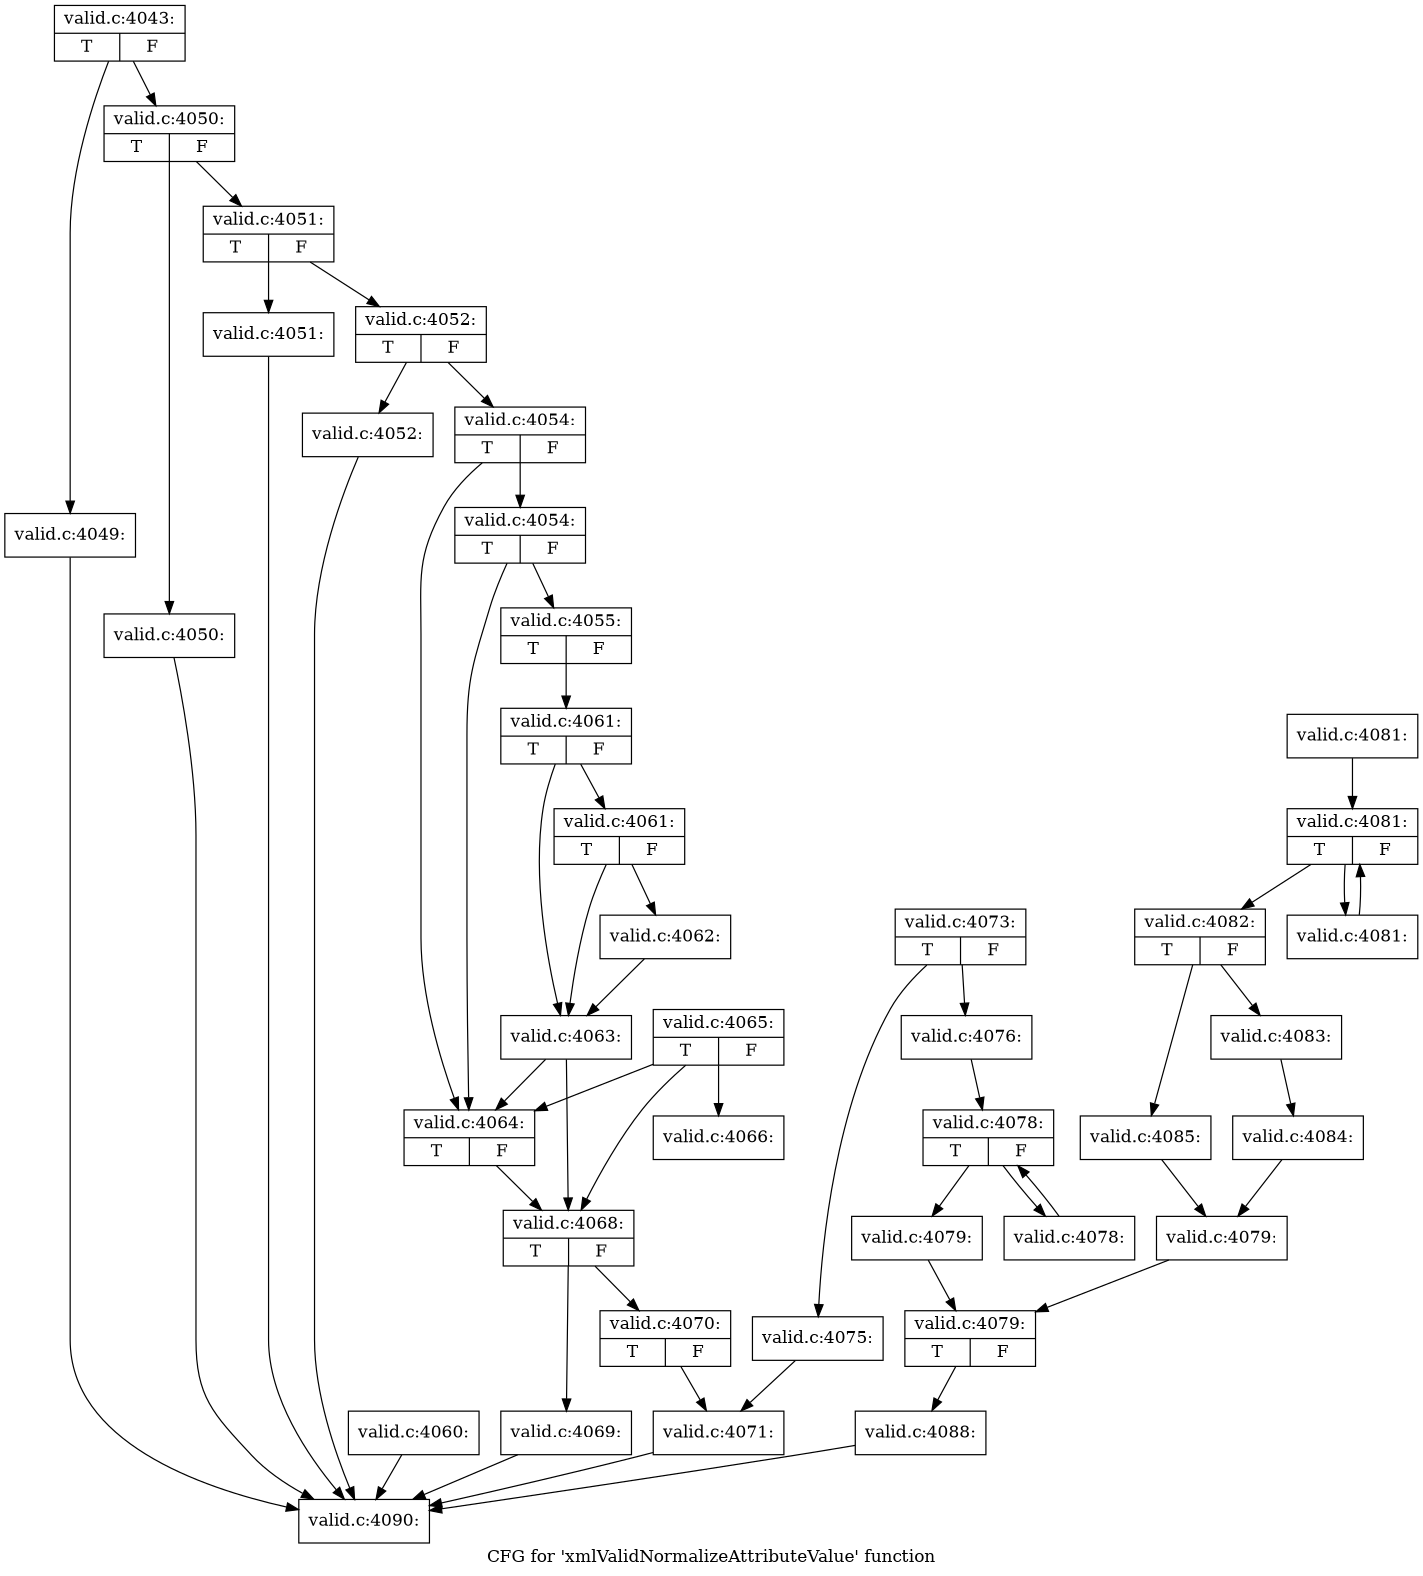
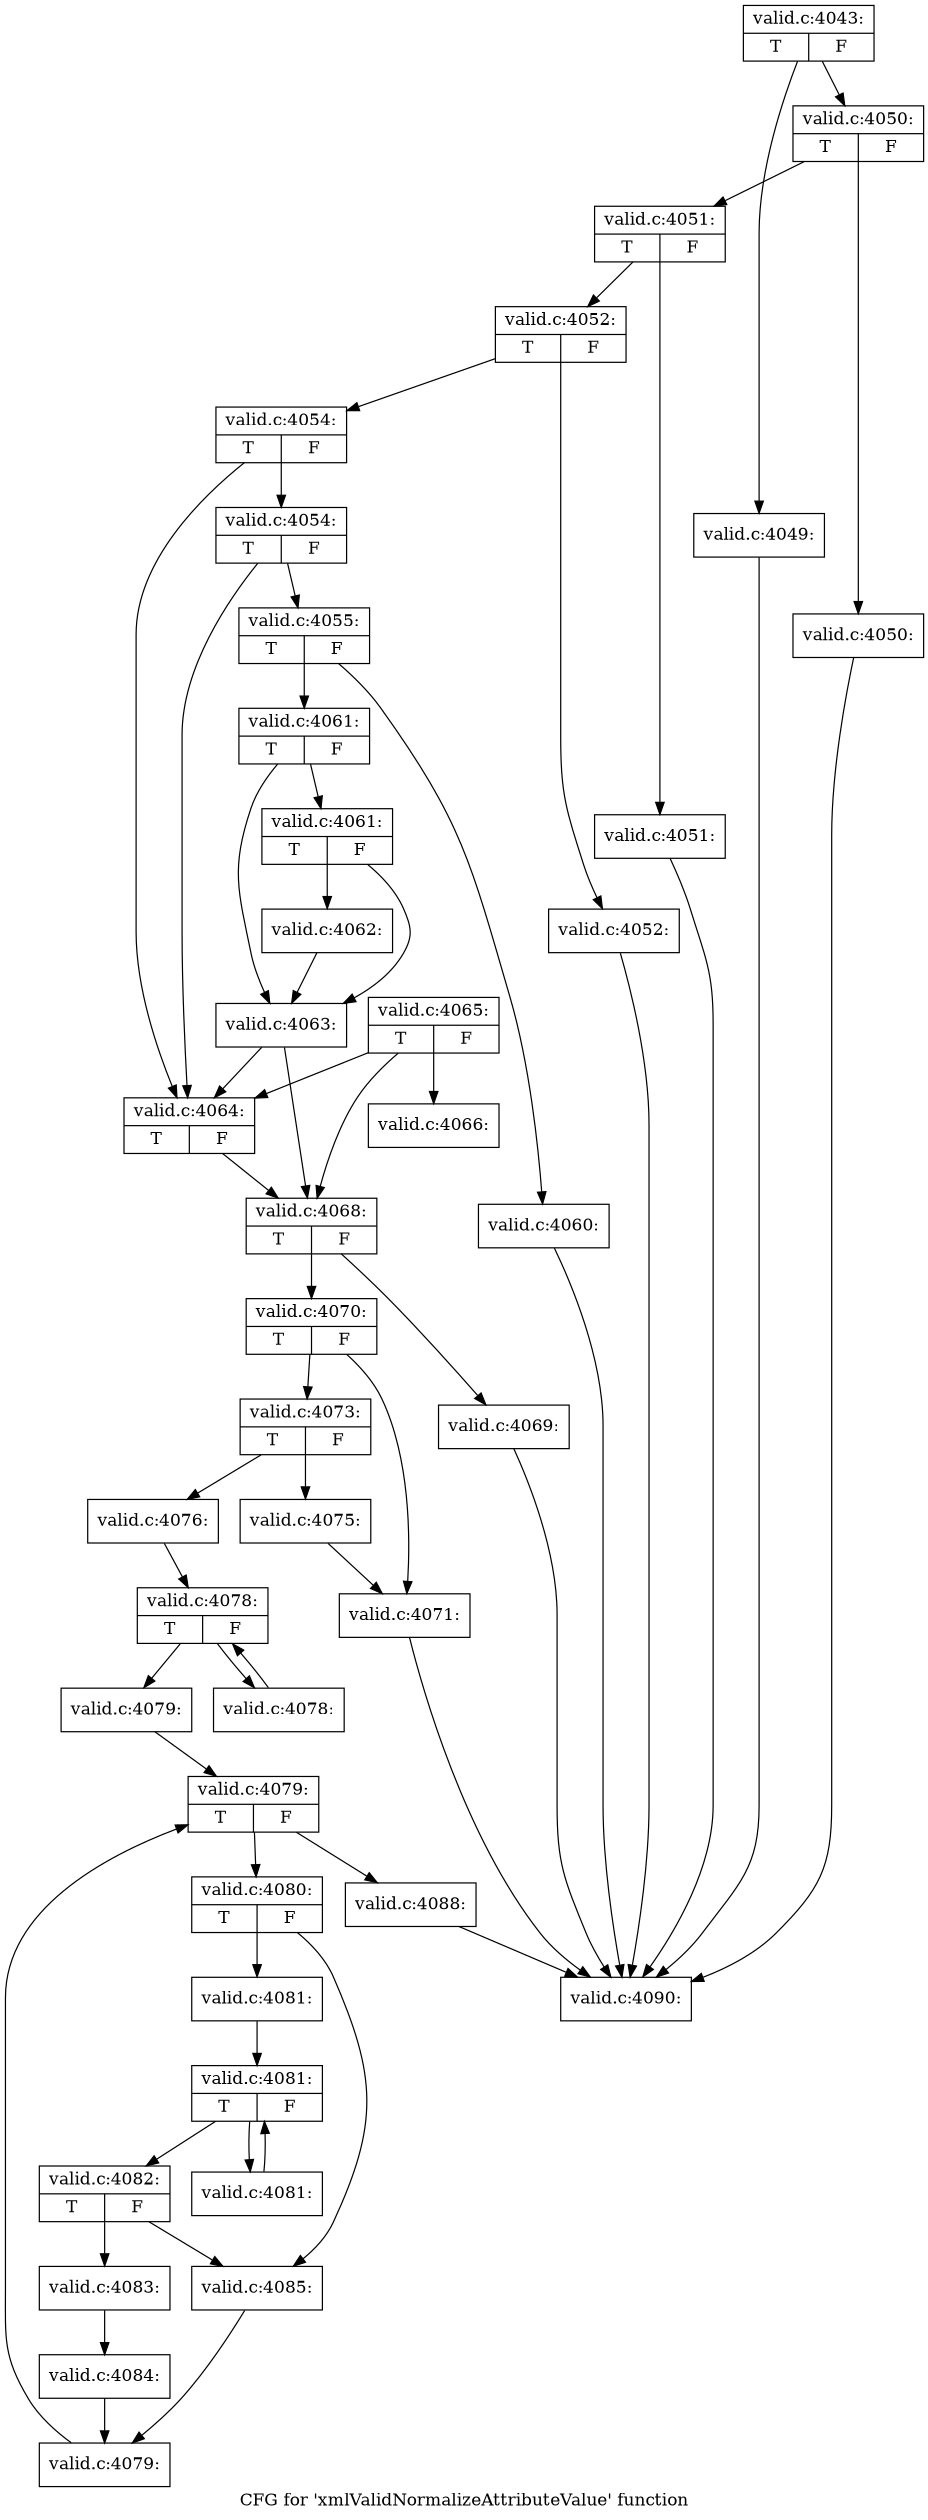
edge "valid.c:4055:" -> "valid.c:4060:": added
edge "valid.c:4070:" -> "valid.c:4073:": added
node "valid.c:4080:": added
